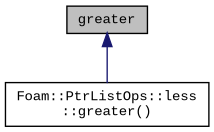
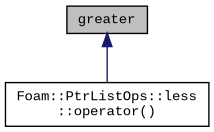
node "Foam::PtrListOps::less ::greater()": label "Foam::PtrListOps::less ::greater()" -> "Foam::PtrListOps::less ::operator()"
